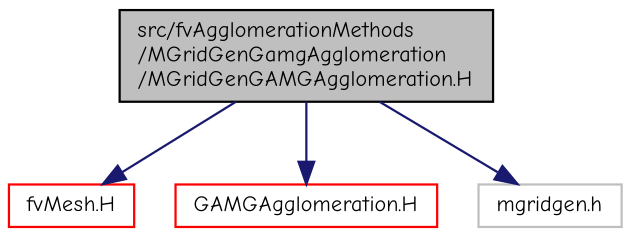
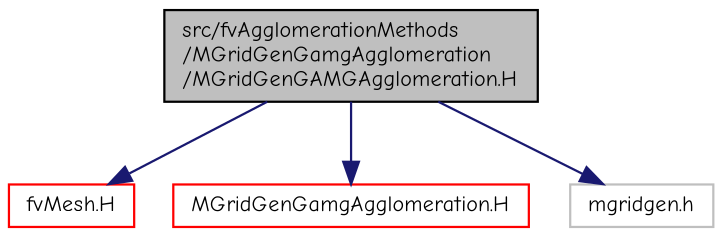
node "GAMGAgglomeration.H": label "GAMGAgglomeration.H" -> "MGridGenGamgAgglomeration.H"
